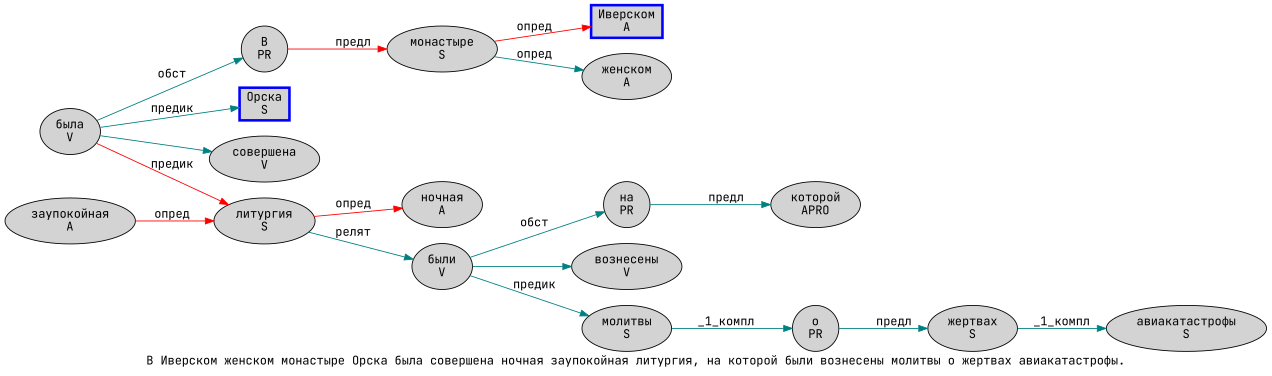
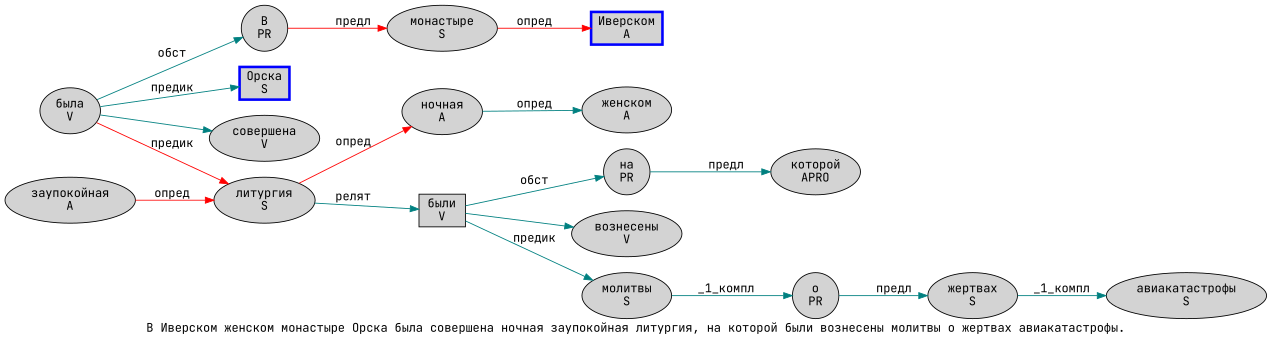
edge "монастыре S" -> "женском A": now "ночная A" -> "женском A"
node "были V": shape ellipse -> box
